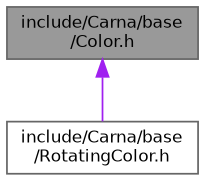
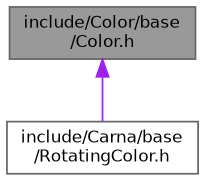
node "include/Carna/base /Color.h": label "include/Carna/base /Color.h" -> "include/Color/base /Color.h"
